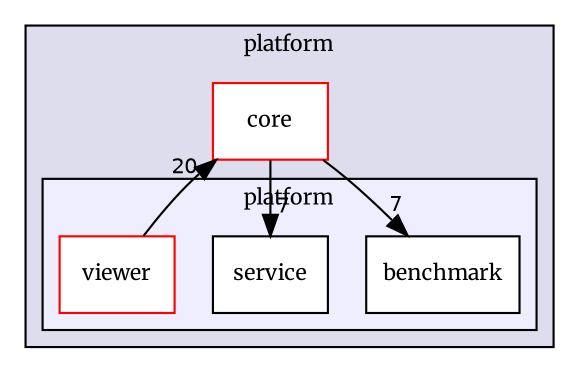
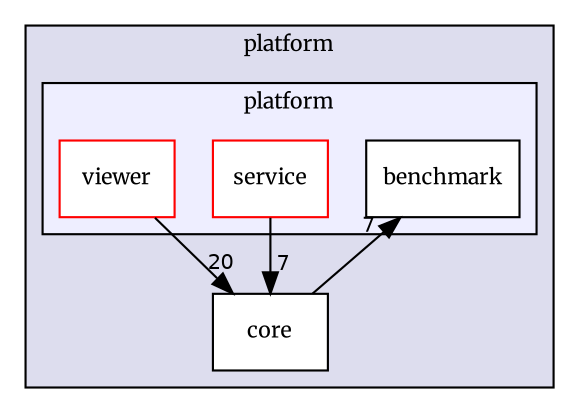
node "core": color red -> black
edge "core" -> "service": reversed
node "service": color black -> red
